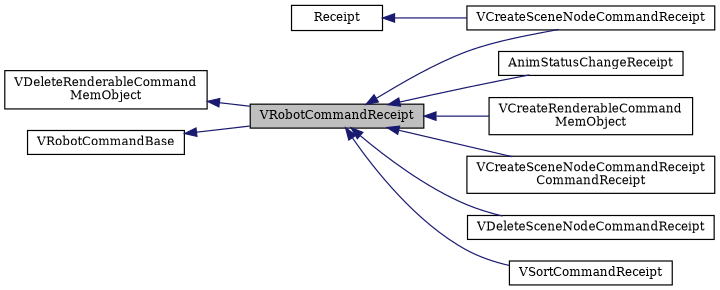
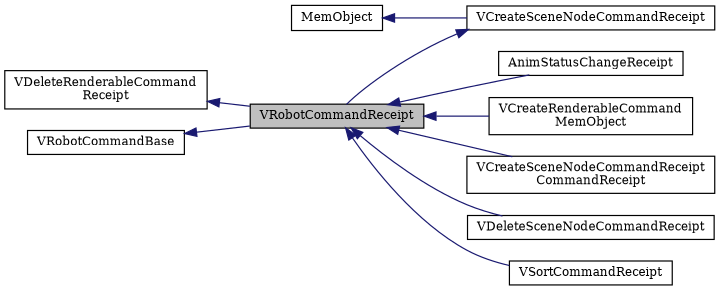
node "Receipt": label "Receipt" -> "MemObject"
edge "VCreateSceneNodeCommandReceipt" -> "VRobotCommandReceipt": reversed
node "VDeleteRenderableCommand MemObject": label "VDeleteRenderableCommand MemObject" -> "VDeleteRenderableCommand Receipt"
